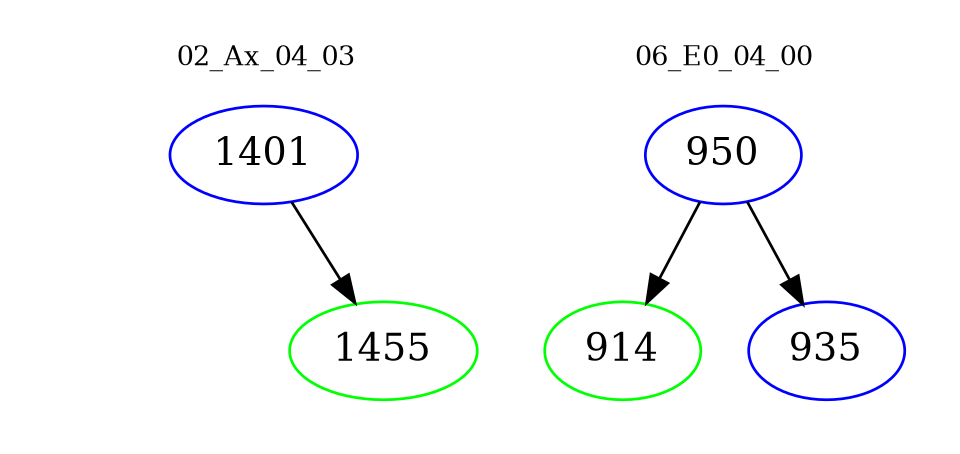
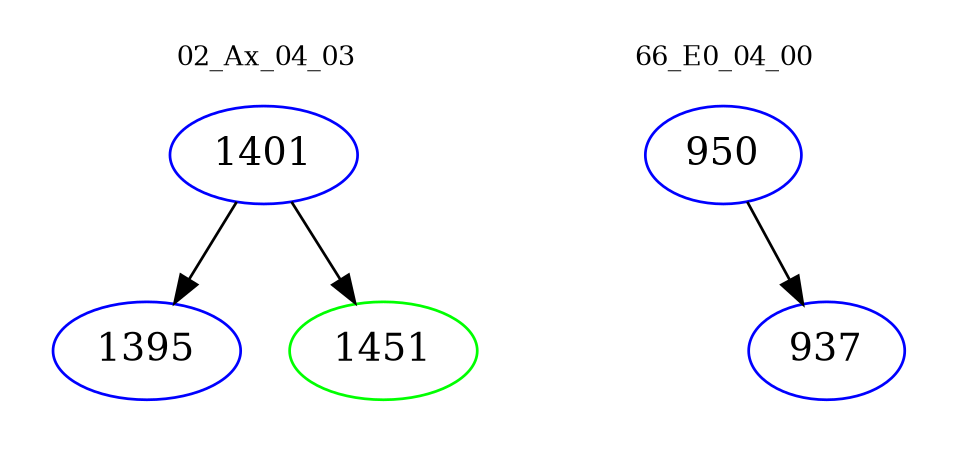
cluster "06_E0_04_00": label "06_E0_04_00" -> "66_E0_04_00"
node "1395": added
node "1455": label "1455" -> "1451"
node "914": removed
node "935": label "935" -> "937"
